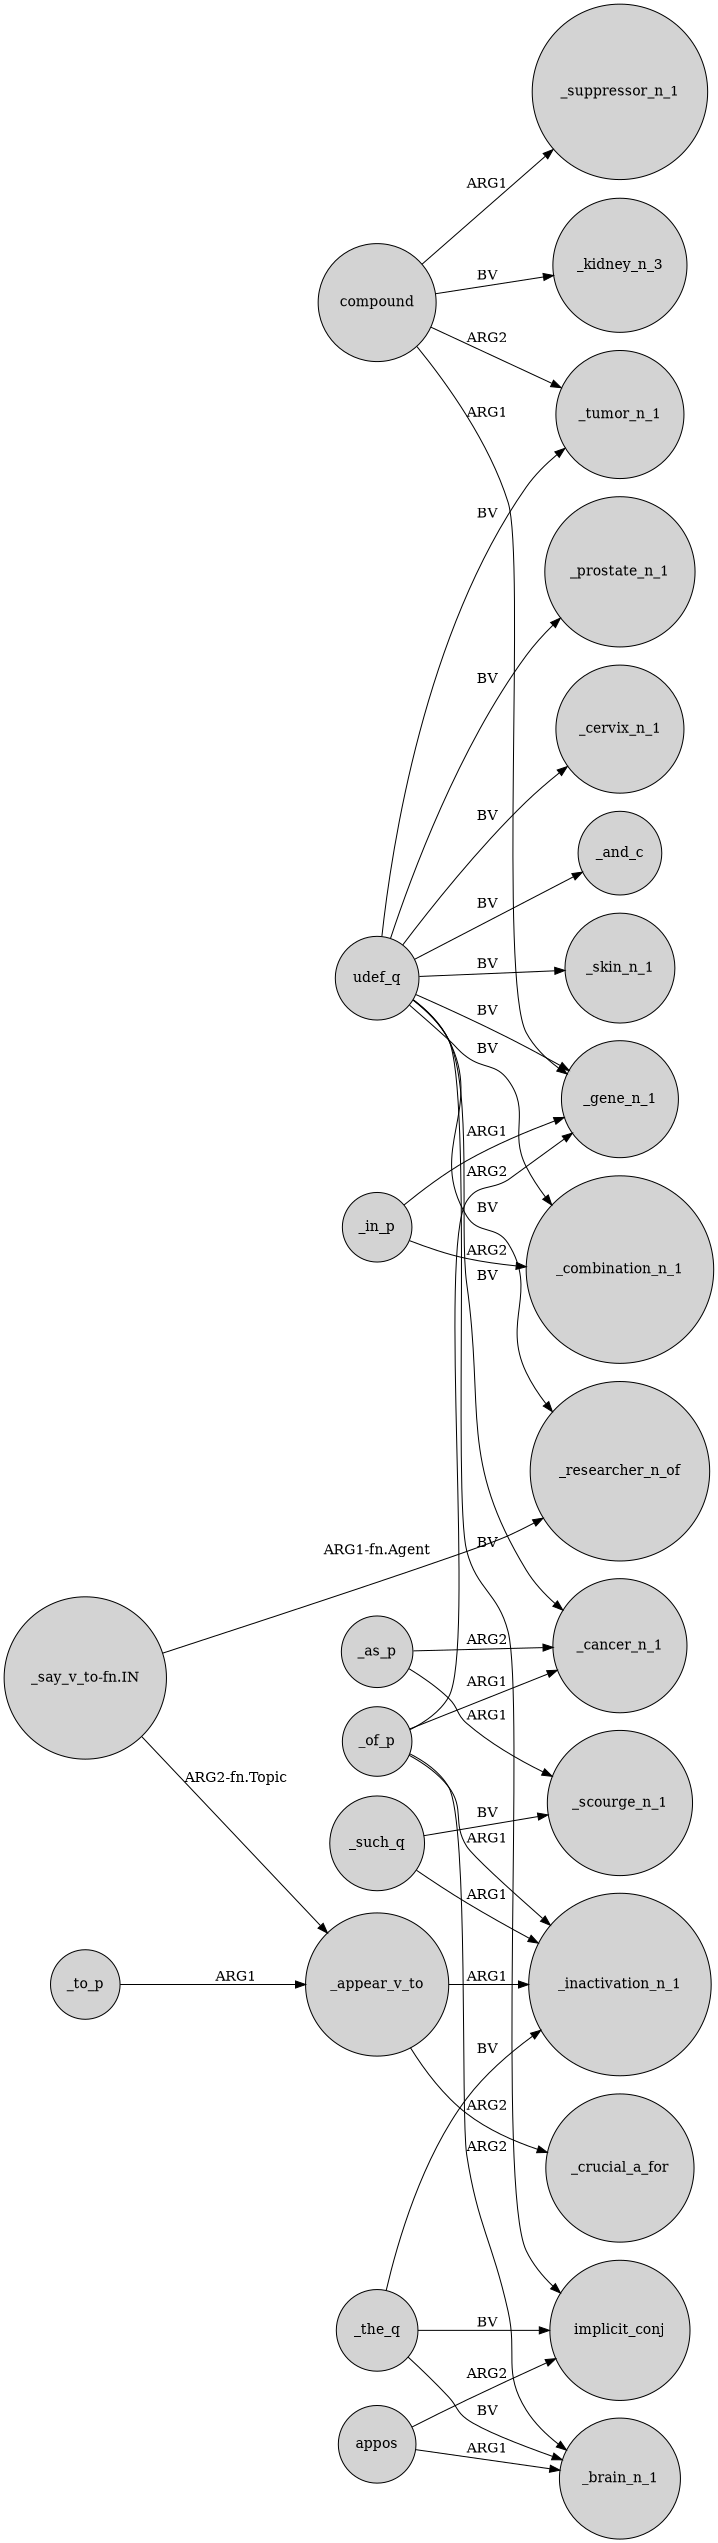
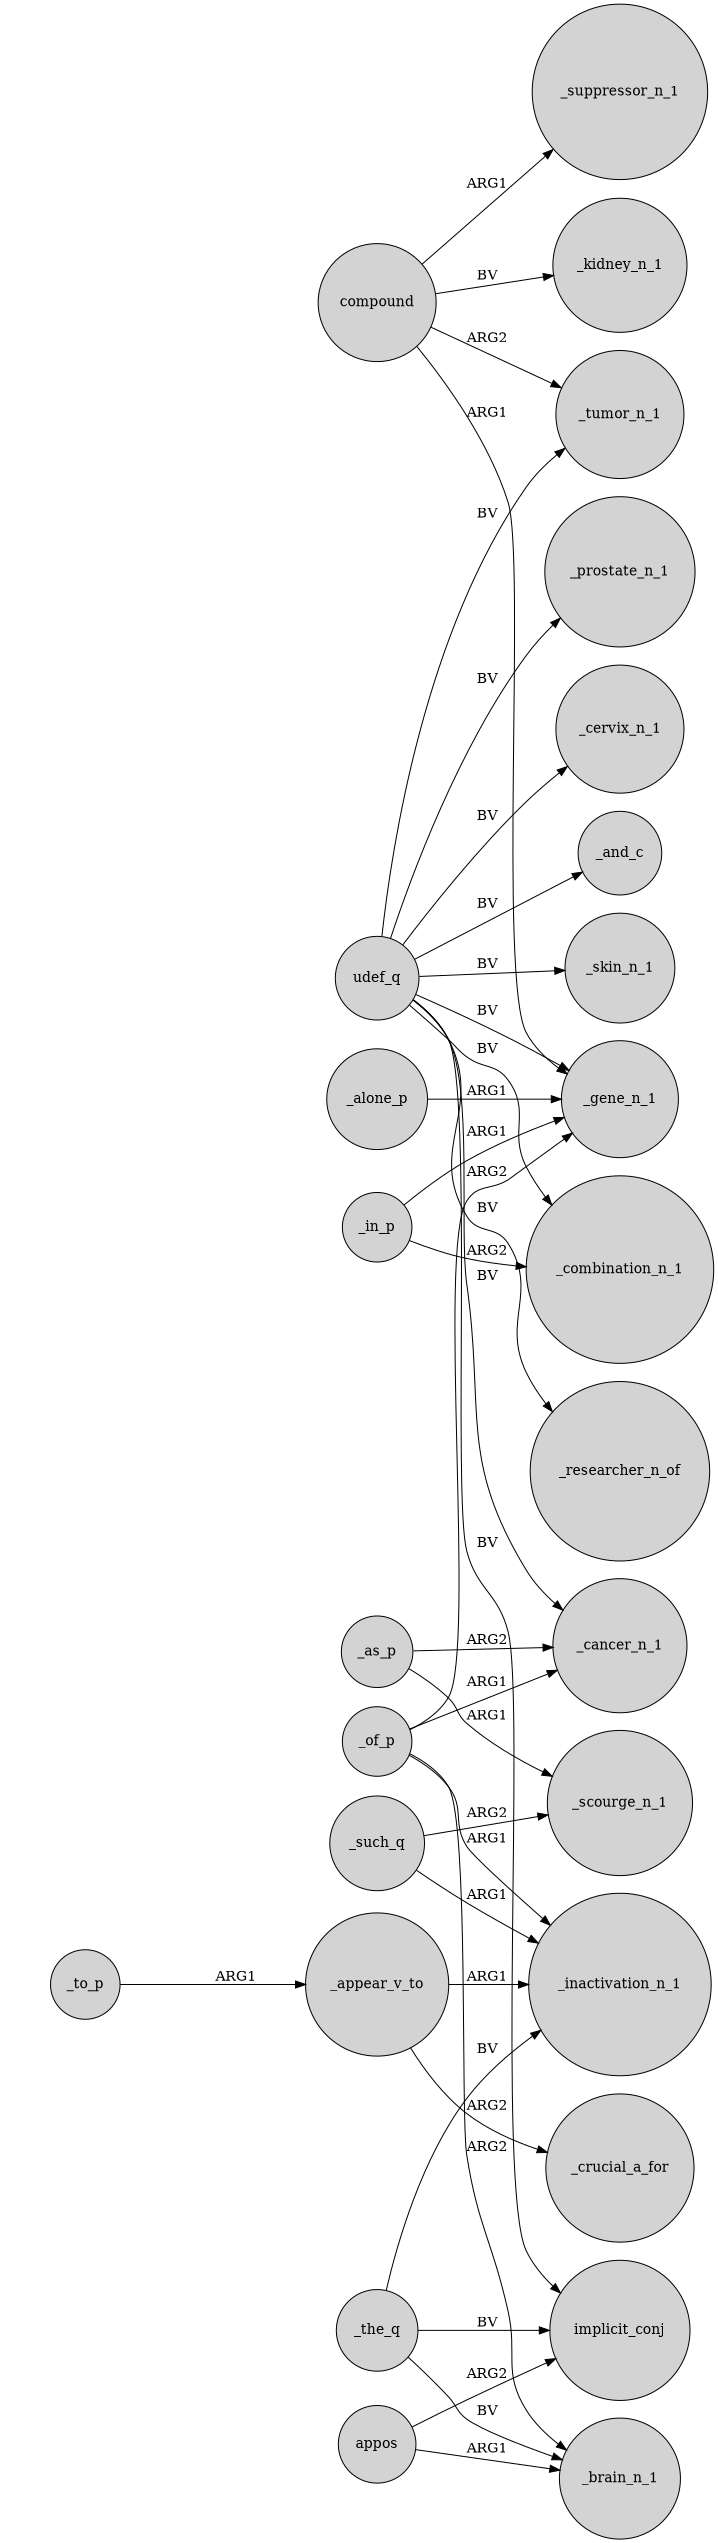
node "_kidney_n_3": label "_kidney_n_3" -> "_kidney_n_1"
node "_alone_p": added
node "_say_v_to-fn.IN": removed
edge "_such_q" -> "_scourge_n_1": label "BV" -> "ARG2"
